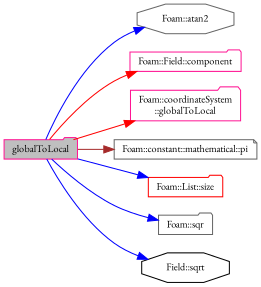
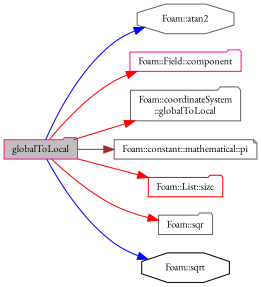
node "Foam::coordinateSystem ::globalToLocal": color deeppink -> gray40
edge "globalToLocal" -> "Foam::List::size": color blue -> red
edge "globalToLocal" -> "Foam::sqr": color blue -> red
node "Field::sqrt": label "Field::sqrt" -> "Foam::sqrt"
